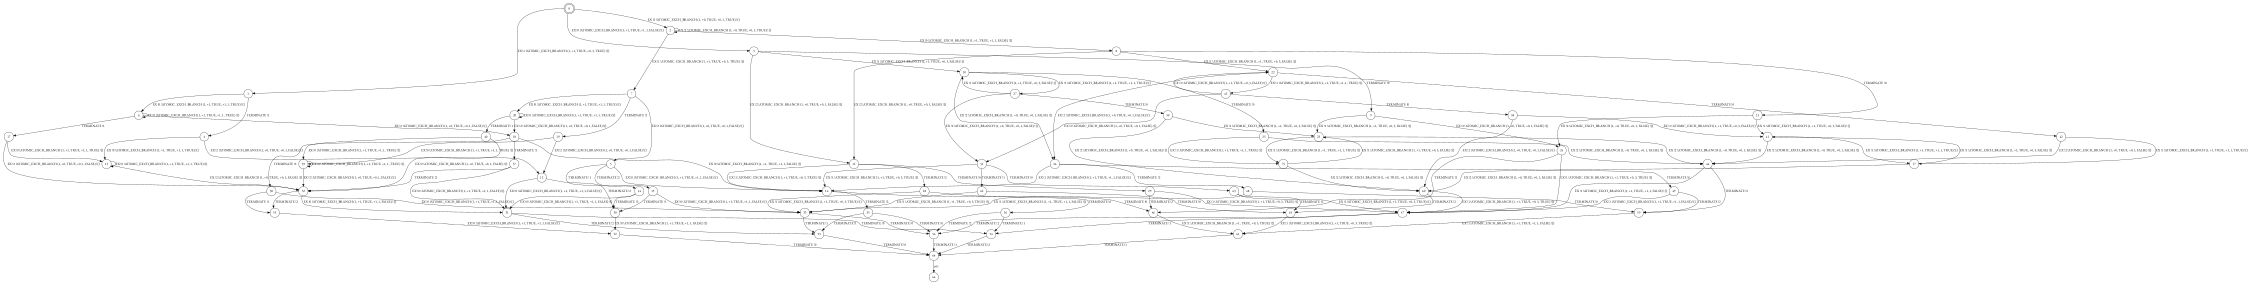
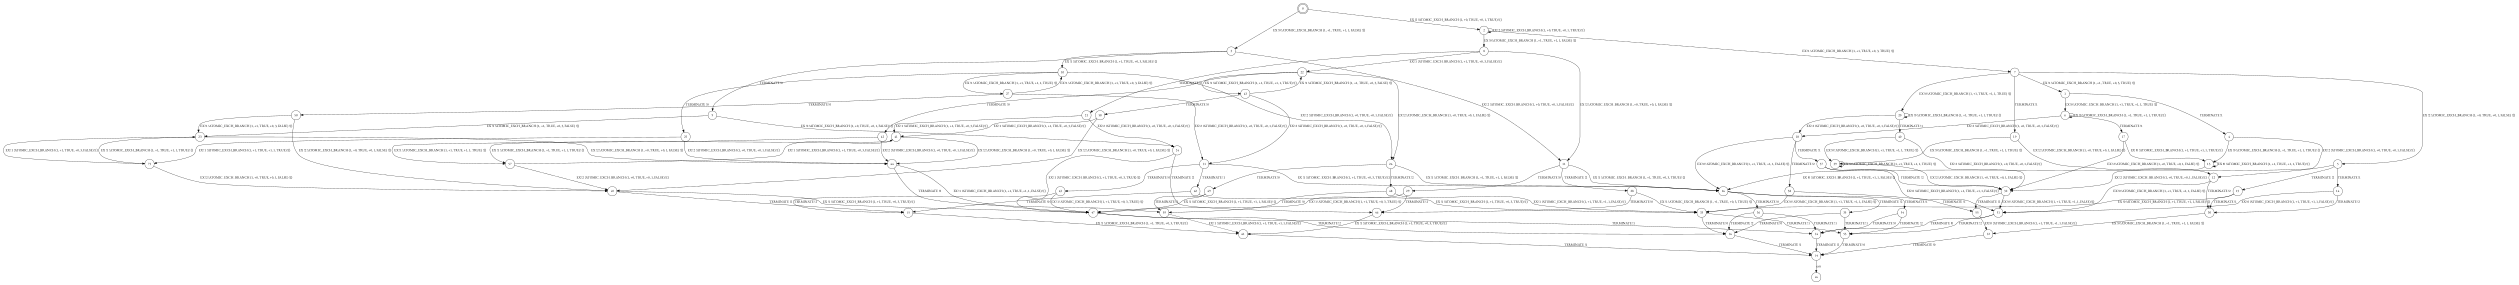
edge "0" -> "1": now "7" -> "1"
node "34": added
